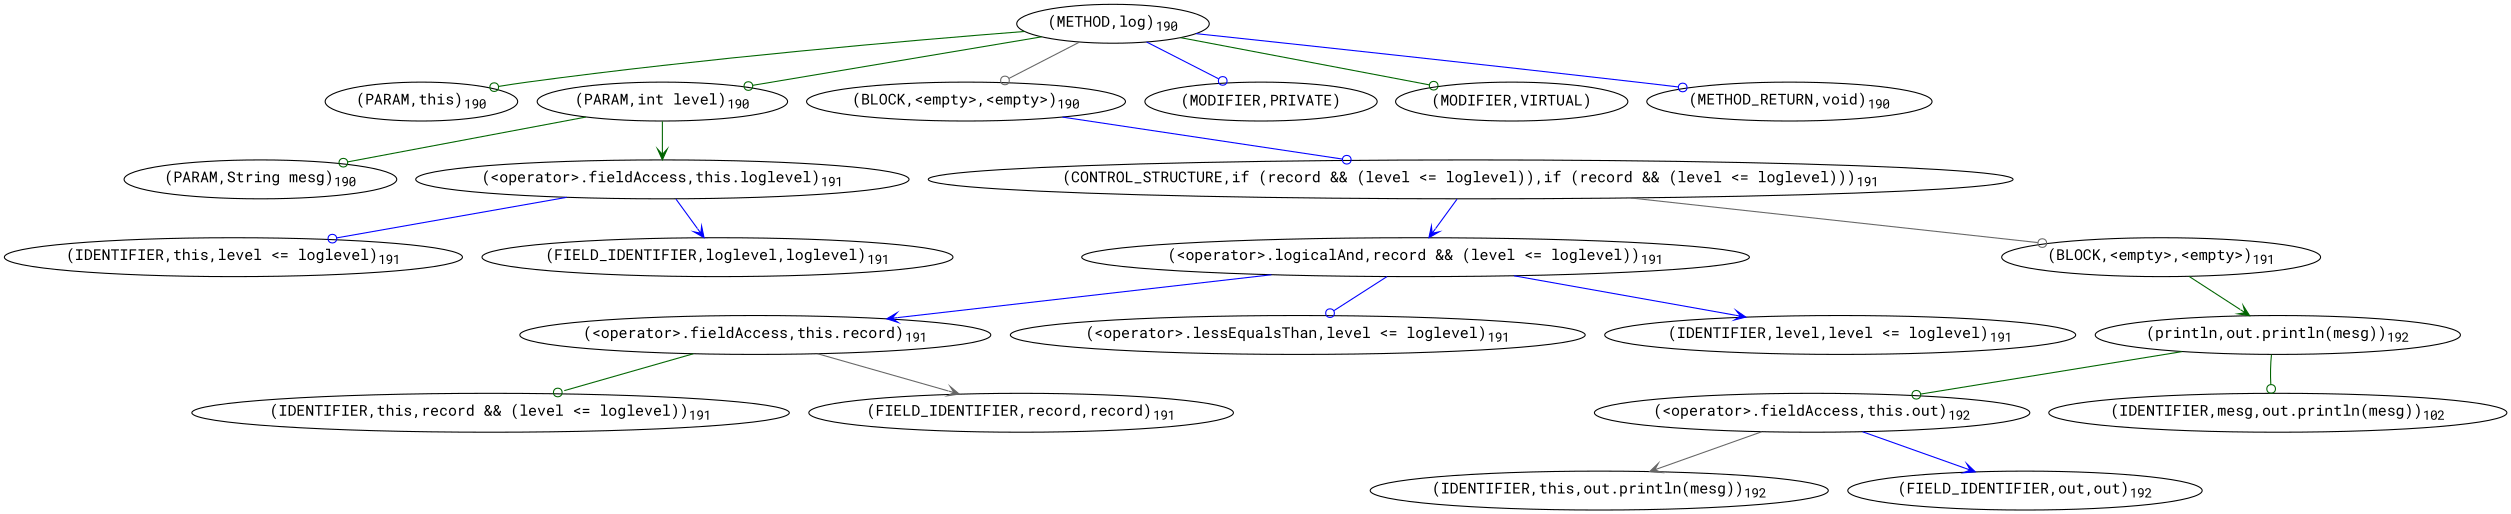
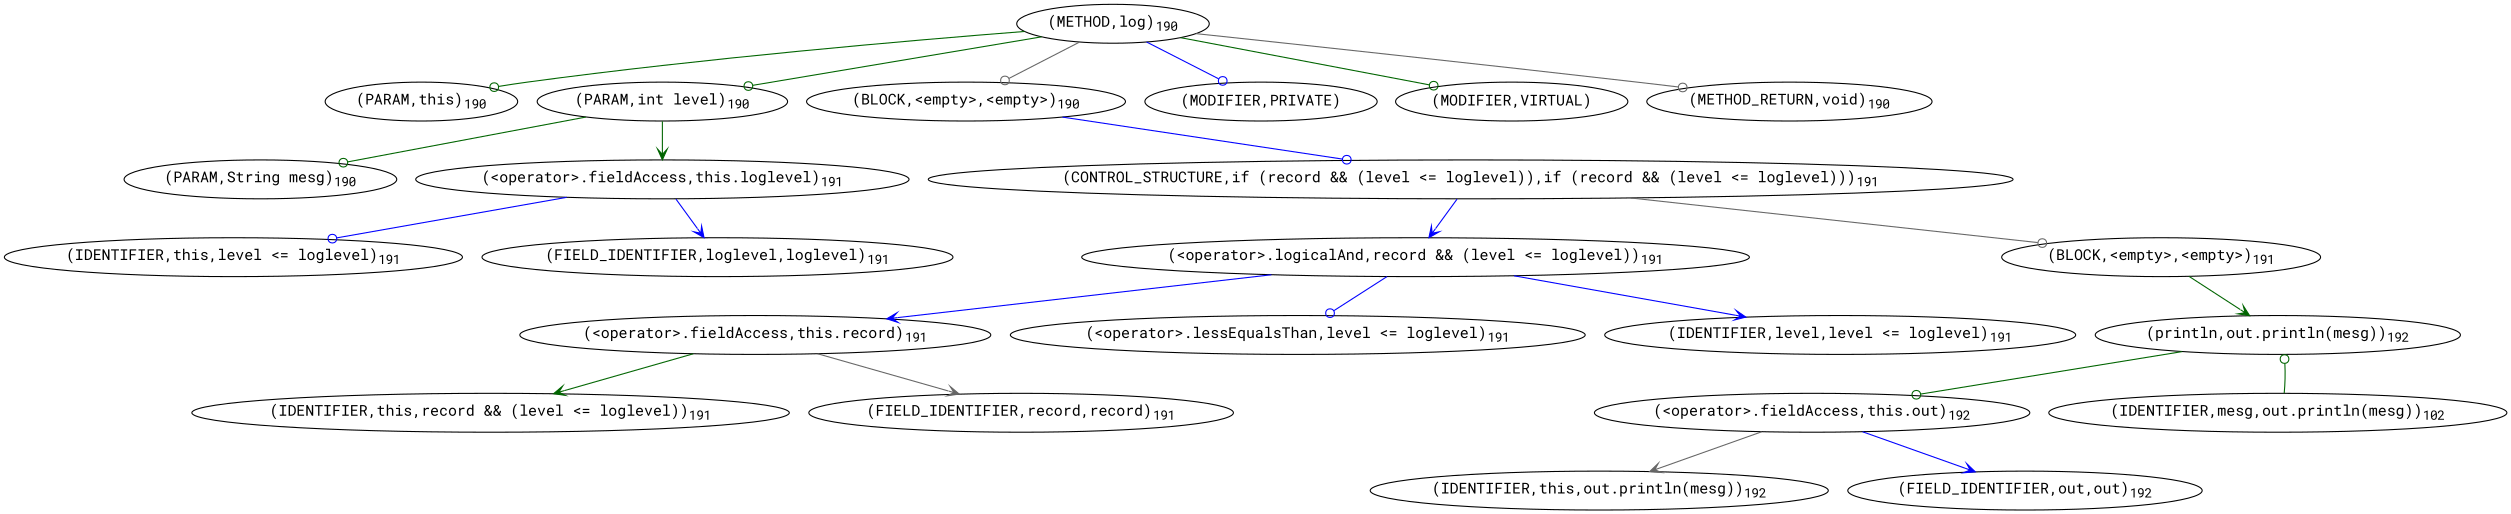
edge "(METHOD,log)" -> "(METHOD_RETURN,void)": color blue -> gray40
edge "(println,out.println(mesg))" -> "(IDENTIFIER,mesg,out.println(mesg))": reversed
edge "(<operator>.fieldAccess,this.record)" -> "(IDENTIFIER,this,record && (level <= loglevel))": arrowhead odot -> vee
